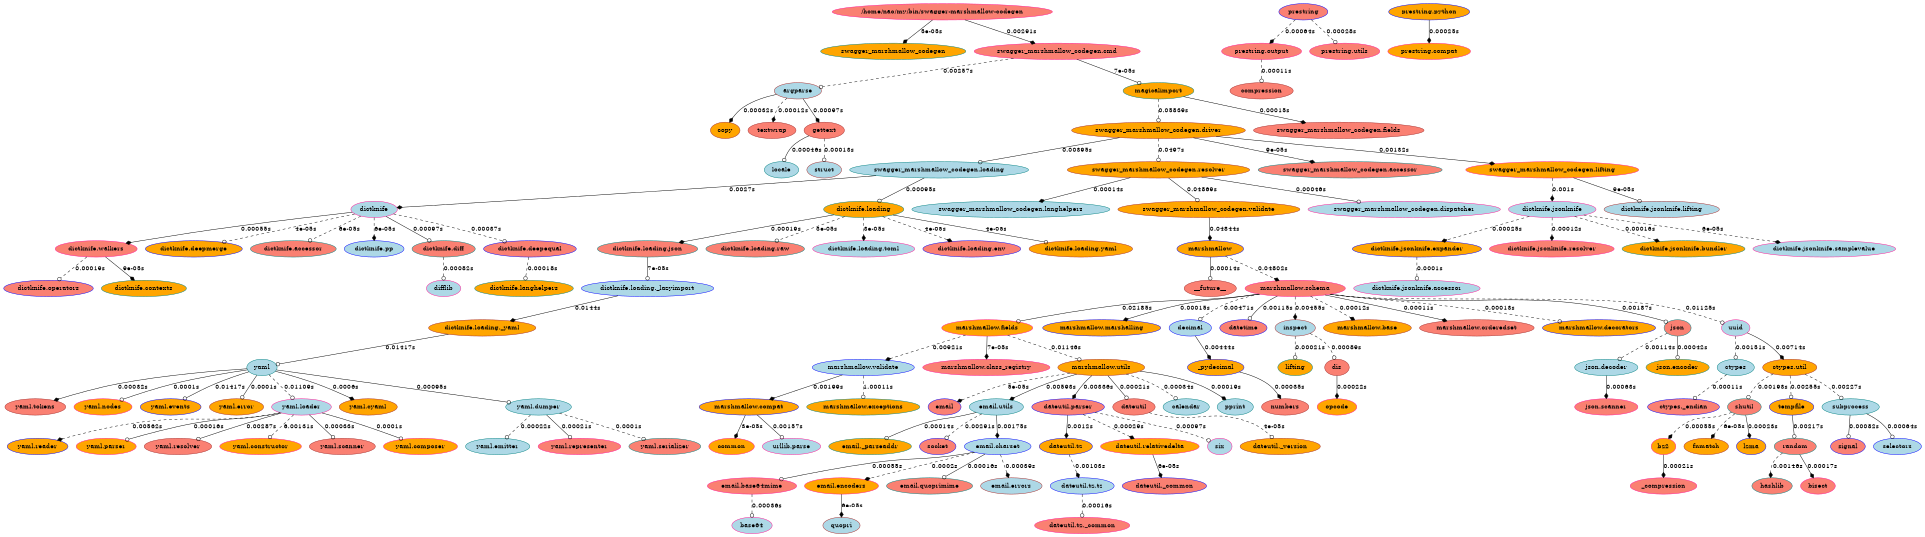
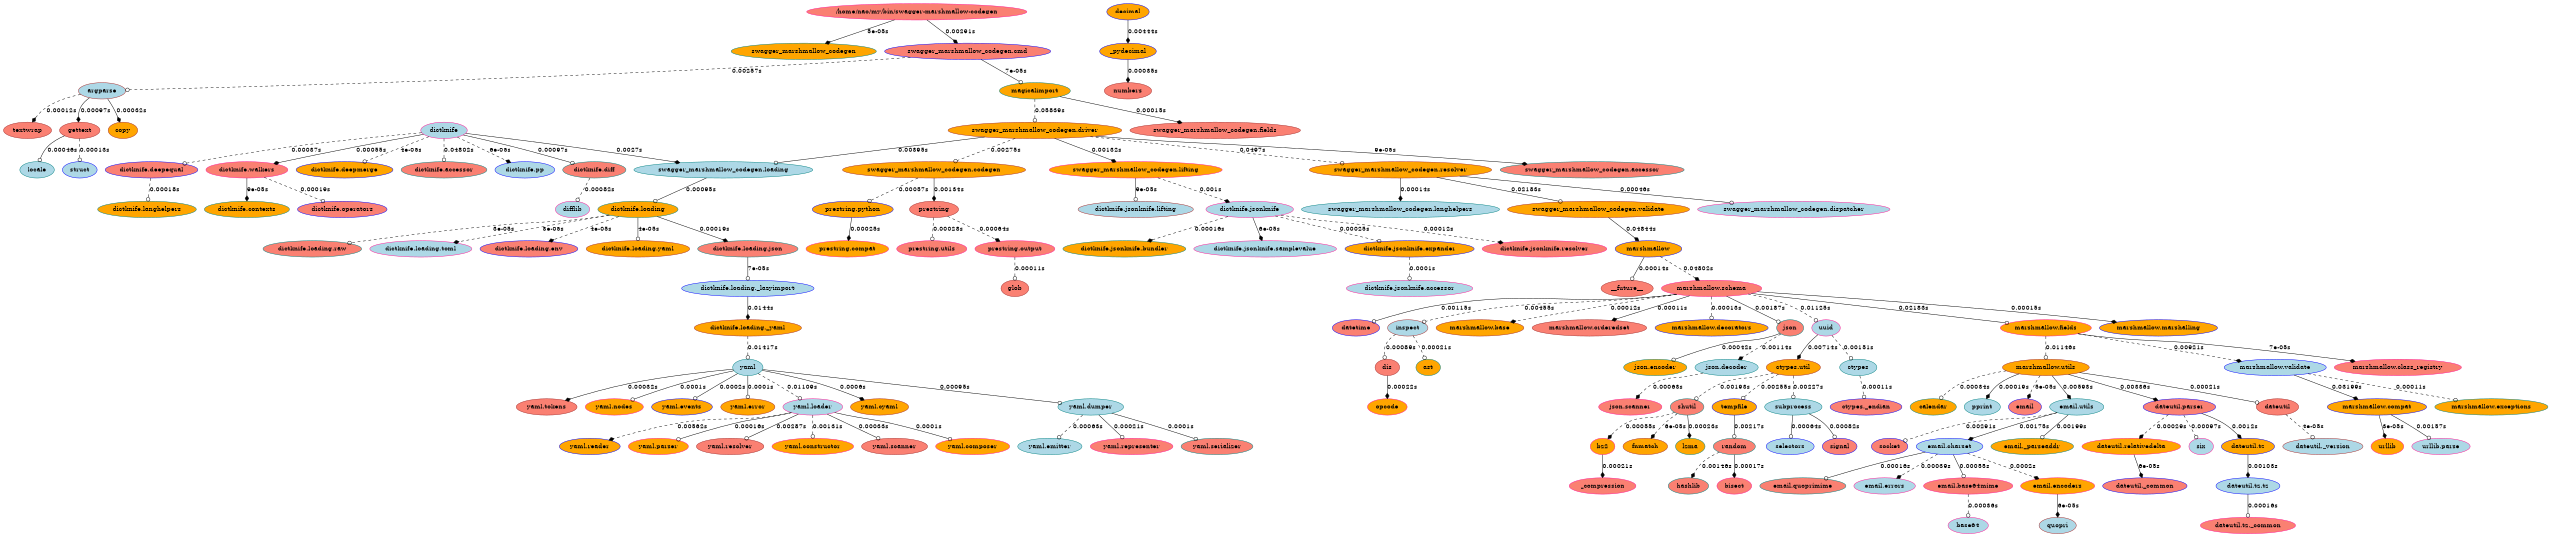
node "prestring": color blue -> brown
node "swagger_marshmallow_codegen.cmd": color deeppink -> blue
node "compression": label "compression" -> "glob"
node "struct": color brown -> blue
node "swagger_marshmallow_codegen.codegen": added
edge "swagger_marshmallow_codegen.resolver" -> "swagger_marshmallow_codegen.validate": label "0.04869s" -> "0.02183s"
edge "swagger_marshmallow_codegen.loading" -> "dictknife": reversed
edge "dictknife.jsonknife" -> "dictknife.jsonknife.expander": arrowhead diamond -> odot
edge "dictknife" -> "dictknife.accessor": label "6e-05s" -> "0.04802s"
edge "dictknife.jsonknife" -> "dictknife.jsonknife.samplevalue": style dashed -> solid
edge "marshmallow.schema" -> "decimal": removed, label "0.00471s"
edge "marshmallow.schema" -> "inspect": arrowhead diamond -> odot
edge "marshmallow.schema" -> "marshmallow.fields": label "0.02185s" -> "0.02183s"
node "decimal": fillcolor lightblue -> orange
edge "json" -> "json.decoder": arrowhead odot -> diamond
edge "dictknife.loading._yaml" -> "yaml": style solid -> dashed
node "lifting": label "lifting" -> "ast"
edge "json.decoder" -> "json.scanner": style solid -> dashed
edge "yaml" -> "yaml.events": label "0.01417s" -> "0.0002s"
edge "marshmallow.validate" -> "marshmallow.compat": label "0.00199s" -> "0.03199s"
edge "marshmallow.validate" -> "marshmallow.exceptions": label "1.00011s" -> "0.00011s"
node "calendar": fillcolor lightblue -> orange
edge "yaml.dumper" -> "yaml.serializer": style dashed -> solid
edge "yaml.loader" -> "yaml.constructor": label "6.00131s" -> "0.00131s"
edge "yaml.dumper" -> "yaml.emitter": label "0.00022s" -> "0.00063s"
edge "email.utils" -> "email._parseaddr": label "0.00014s" -> "0.00199s"
node "common": label "common" -> "urllib"
node "dateutil._version": fillcolor orange -> lightblue
node "lzma": color blue -> teal
edge "dateutil.tz" -> "dateutil.tz.tz": style dashed -> solid
node "email.errors": color brown -> deeppink
edge "dateutil.tz.tz" -> "dateutil.tz._common": style dashed -> solid
